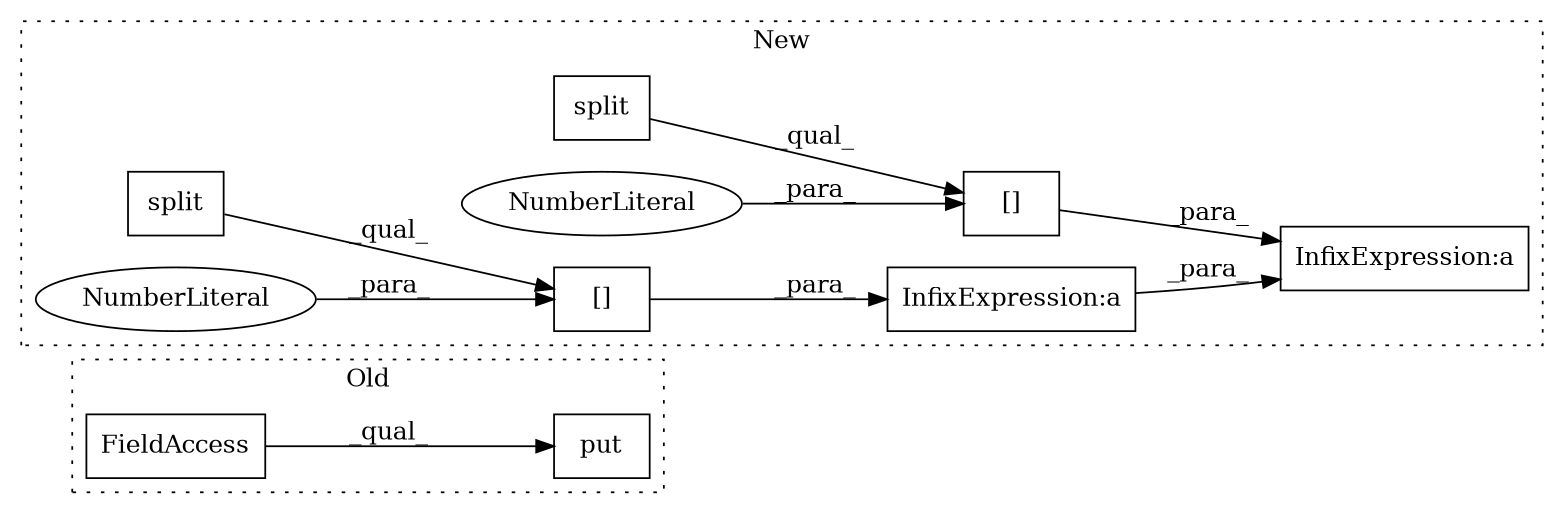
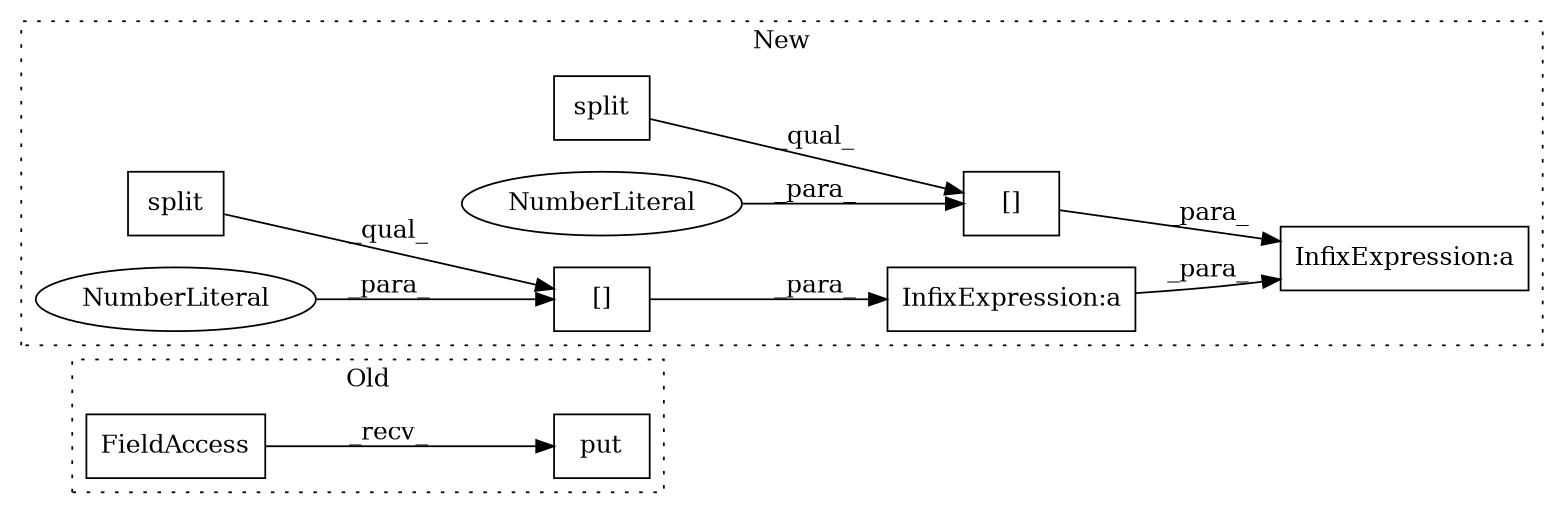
edge "FieldAccess" -> "put": label "_qual_" -> "_recv_"
